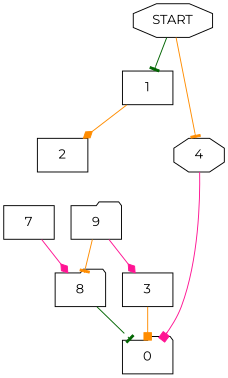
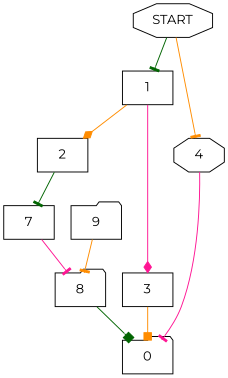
edge "2" -> "7": added
edge "9" -> "3": now "1" -> "3"
edge "7" -> "8": arrowhead diamond -> tee
edge "4" -> "0": arrowhead box -> tee
edge "8" -> "0": arrowhead tee -> box
